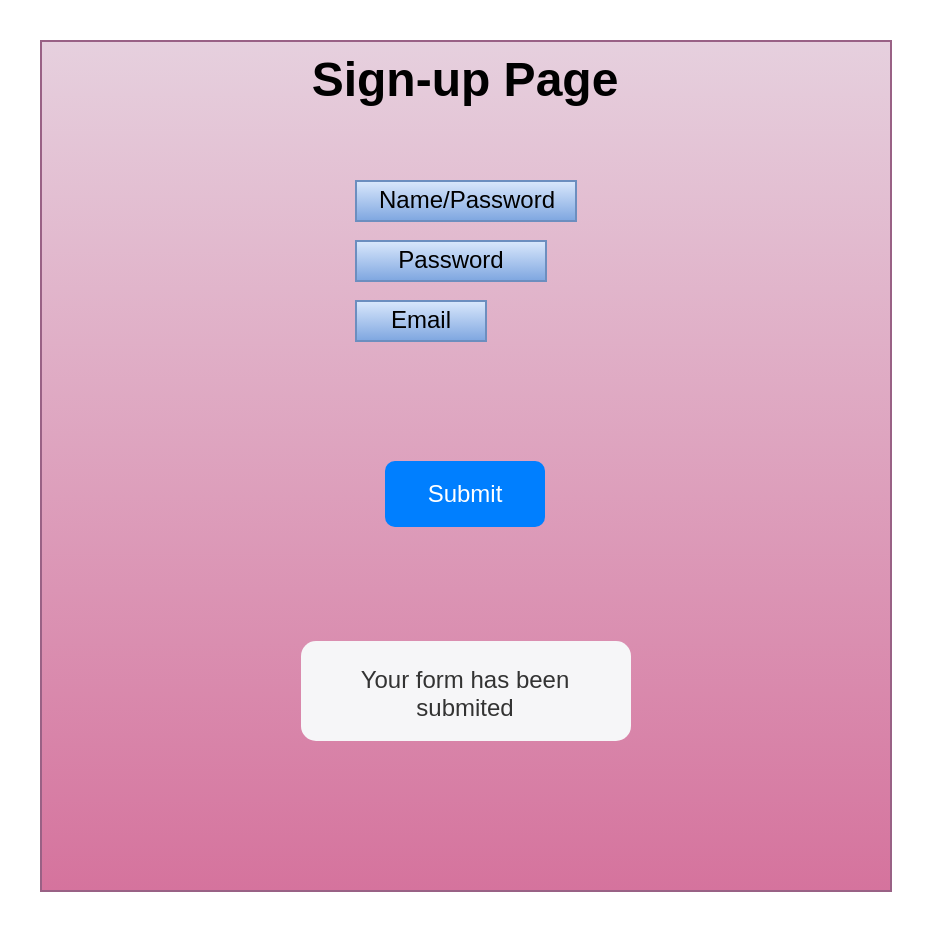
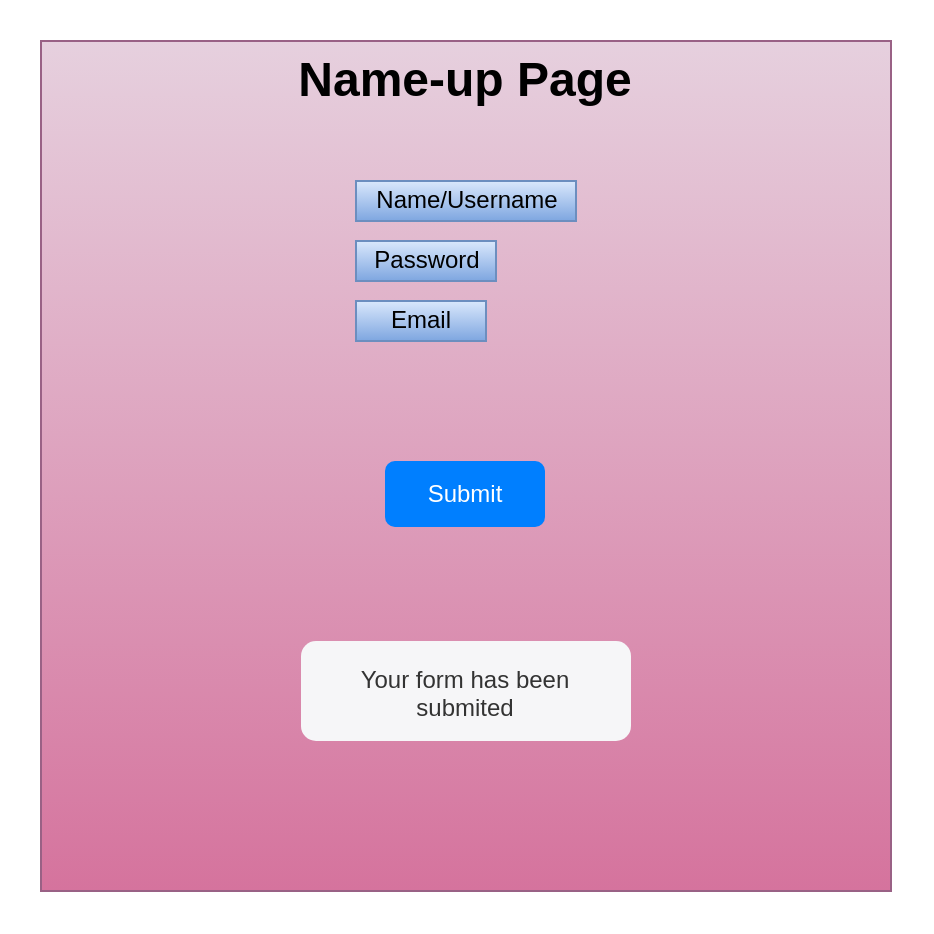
node "Sign-up Page": label "Sign-up Page" -> "Name-up Page"
node "Name/Password": label "Name/Password" -> "Name/Username"
node "Password": size 190x40 -> 140x40
